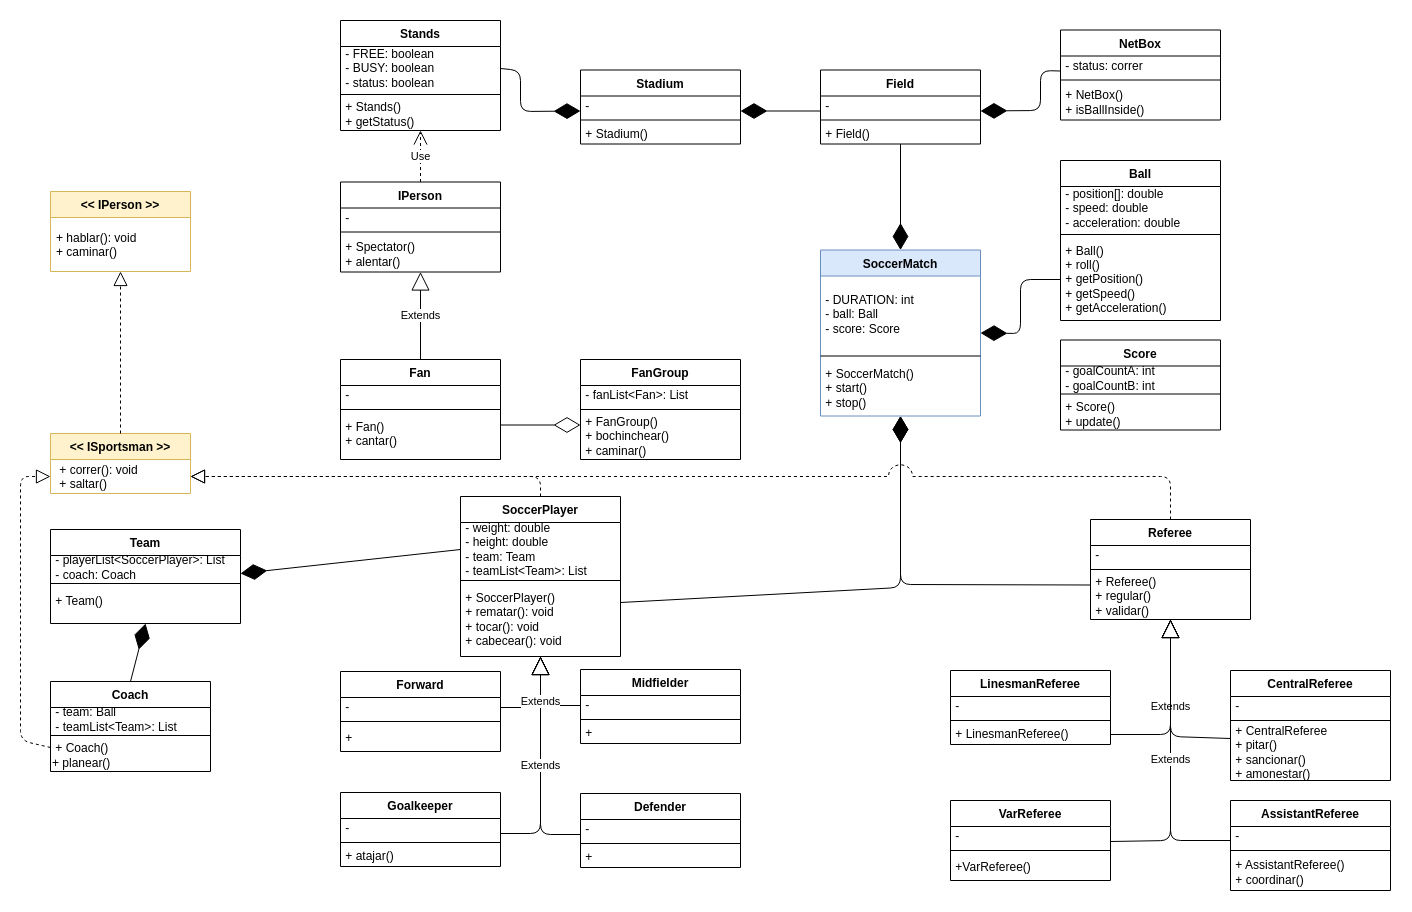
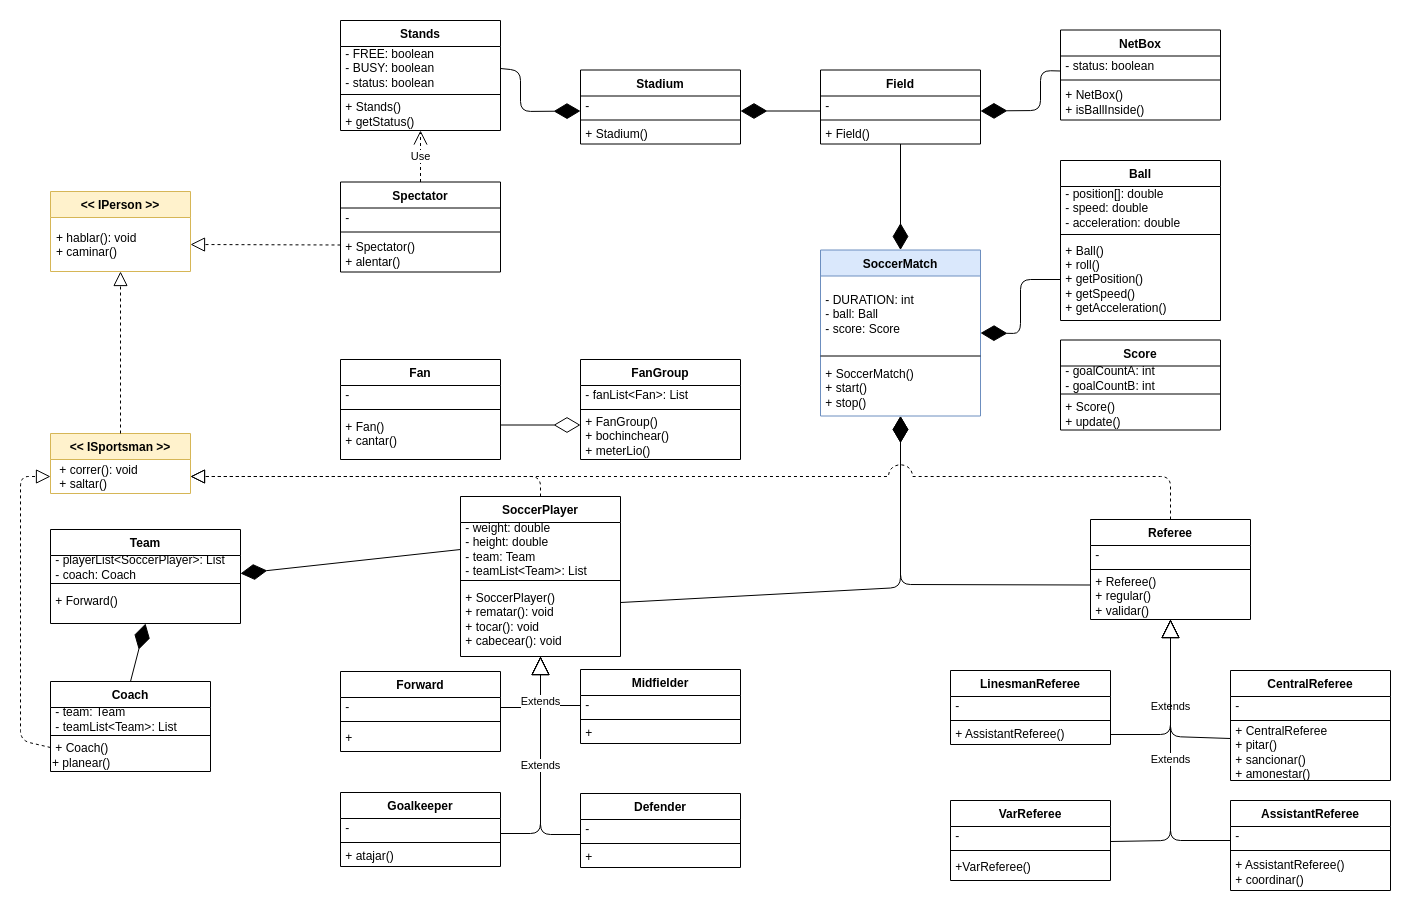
node "- status: correr": label "- status: correr" -> "- status: boolean"
node "IPerson": label "IPerson" -> "Spectator"
edge "+ Spectator() + alentar()" -> "+ hablar(): void + caminar()": added
edge "Fan" -> "+ Spectator() + alentar()": removed, label "Extends"
node "+ FanGroup() + bochinchear() + caminar()": label "+ FanGroup() + bochinchear() + caminar()" -> "+ FanGroup() + bochinchear() + meterLio()"
node "+ Team()": label "+ Team()" -> "+ Forward()"
node "- team: Ball - teamList<Team>: List": label "- team: Ball - teamList<Team>: List" -> "- team: Team - teamList<Team>: List"
node "+ LinesmanReferee()": label "+ LinesmanReferee()" -> "+ AssistantReferee()"
